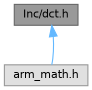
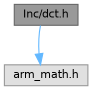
edge "arm_math.h" -> "Inc/dct.h": reversed
